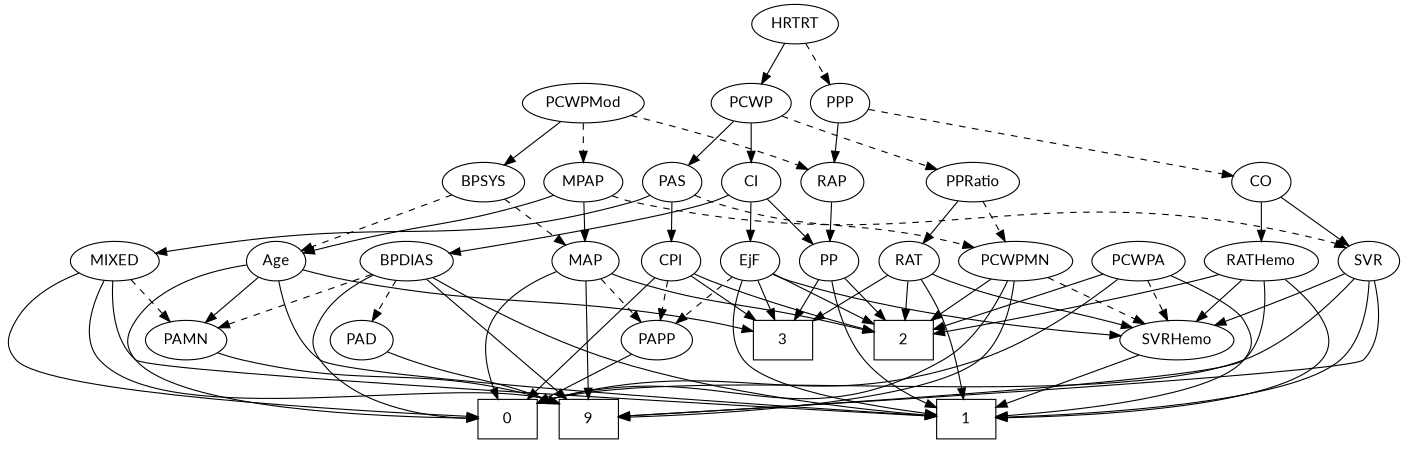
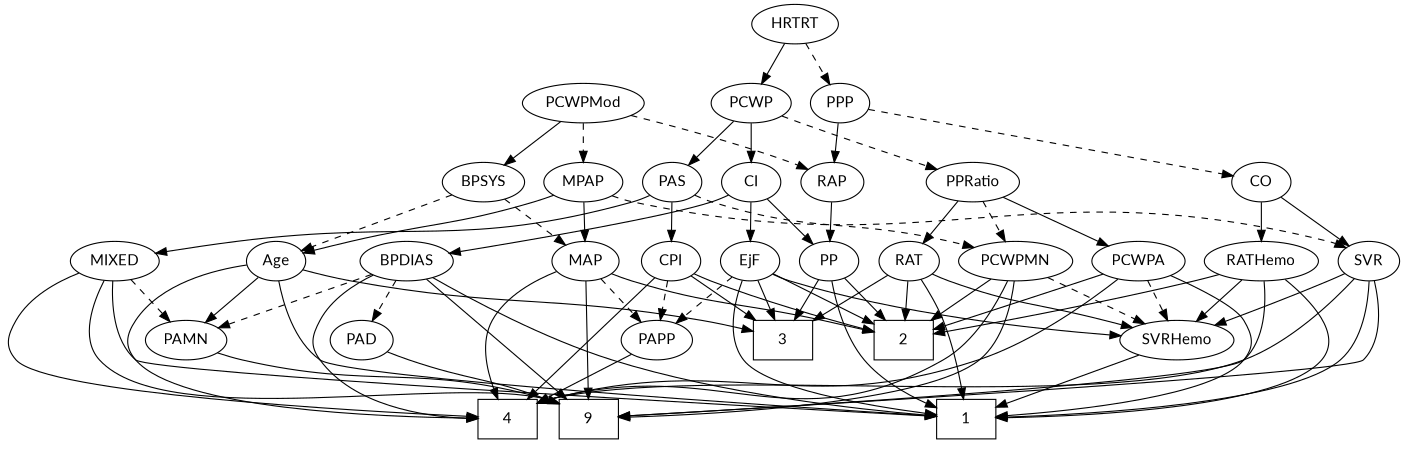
edge "PPRatio" -> "PCWPA": added
node "0": label "0" -> "4"
